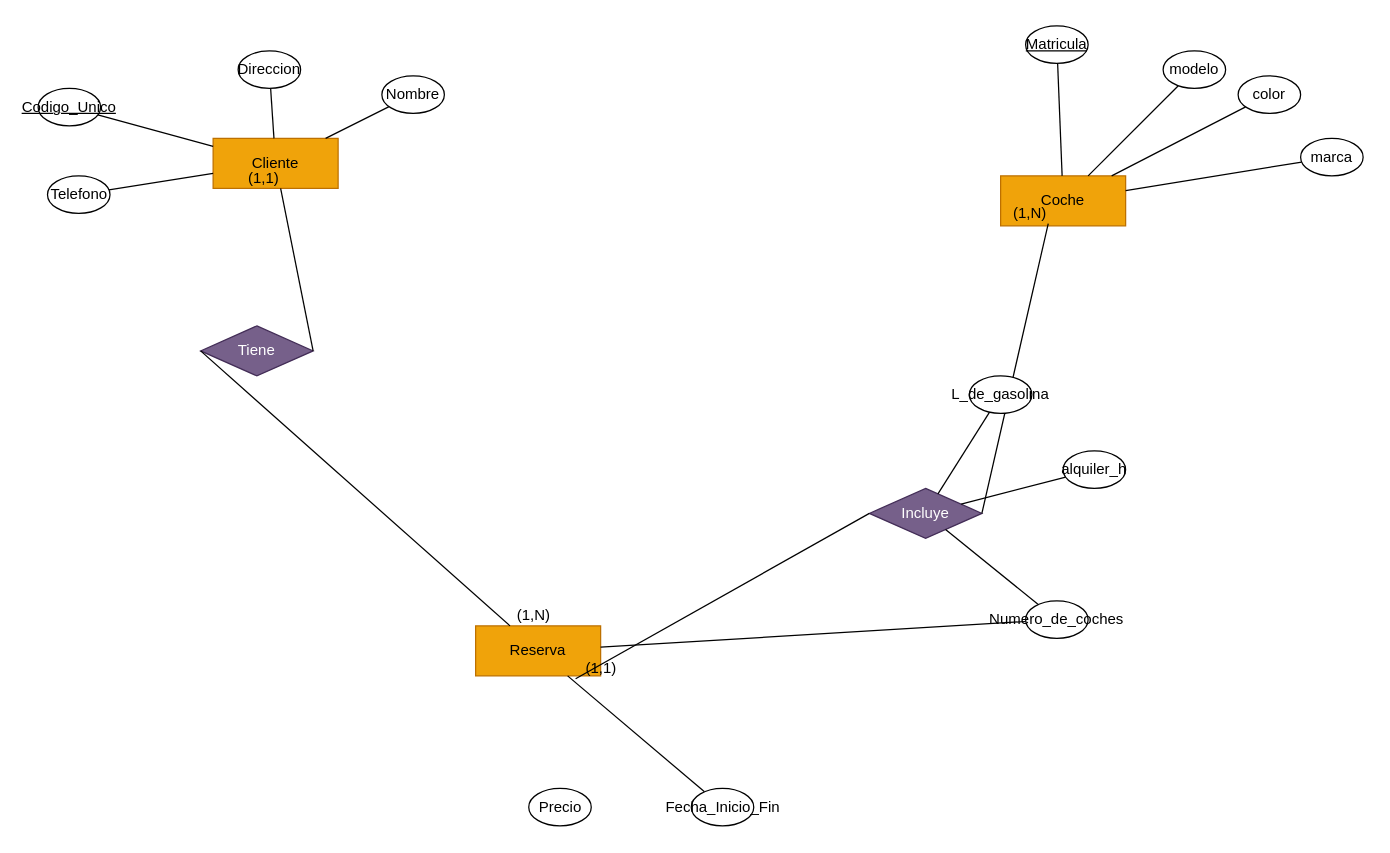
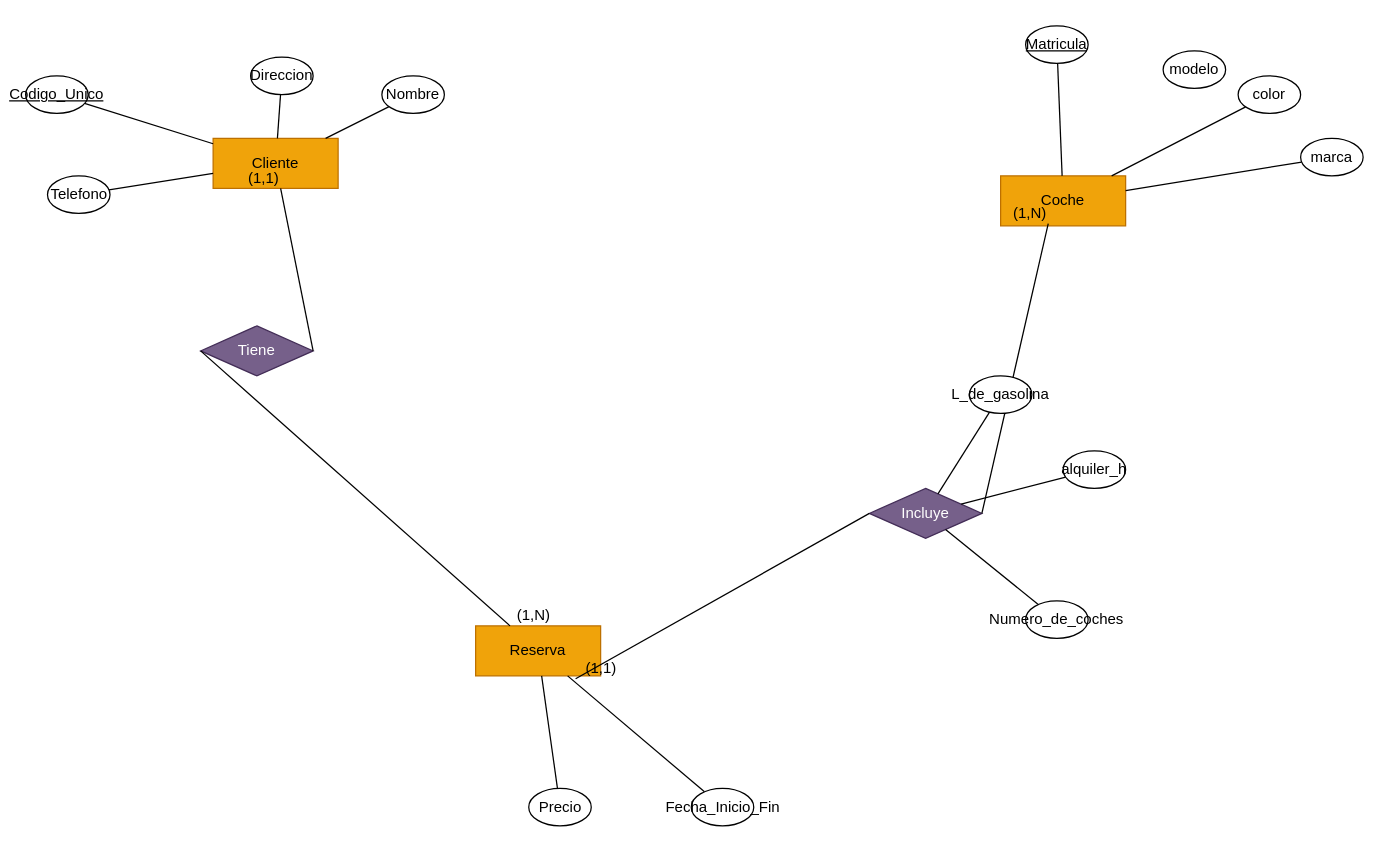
node "Direccion": moved (269, 69) -> (282, 76)
node "Codigo_Unico": moved (69, 107) -> (57, 94)
edge "modelo" -- "Coche": removed
edge "Numero_de_coches" -- "Reserva": now "Precio" -- "Reserva"
